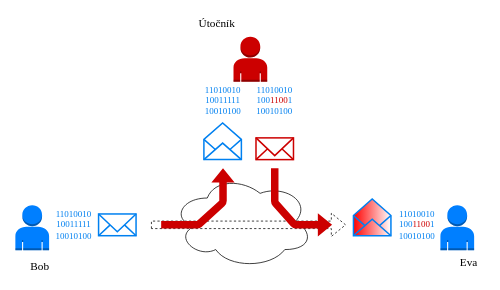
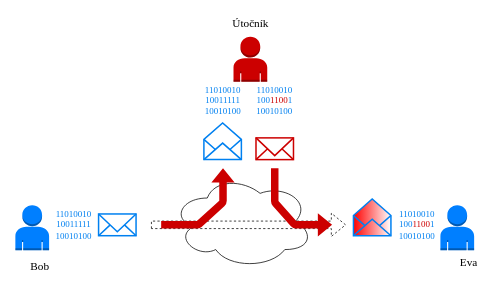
node "Útočník": moved (217, 23) -> (251, 23)
